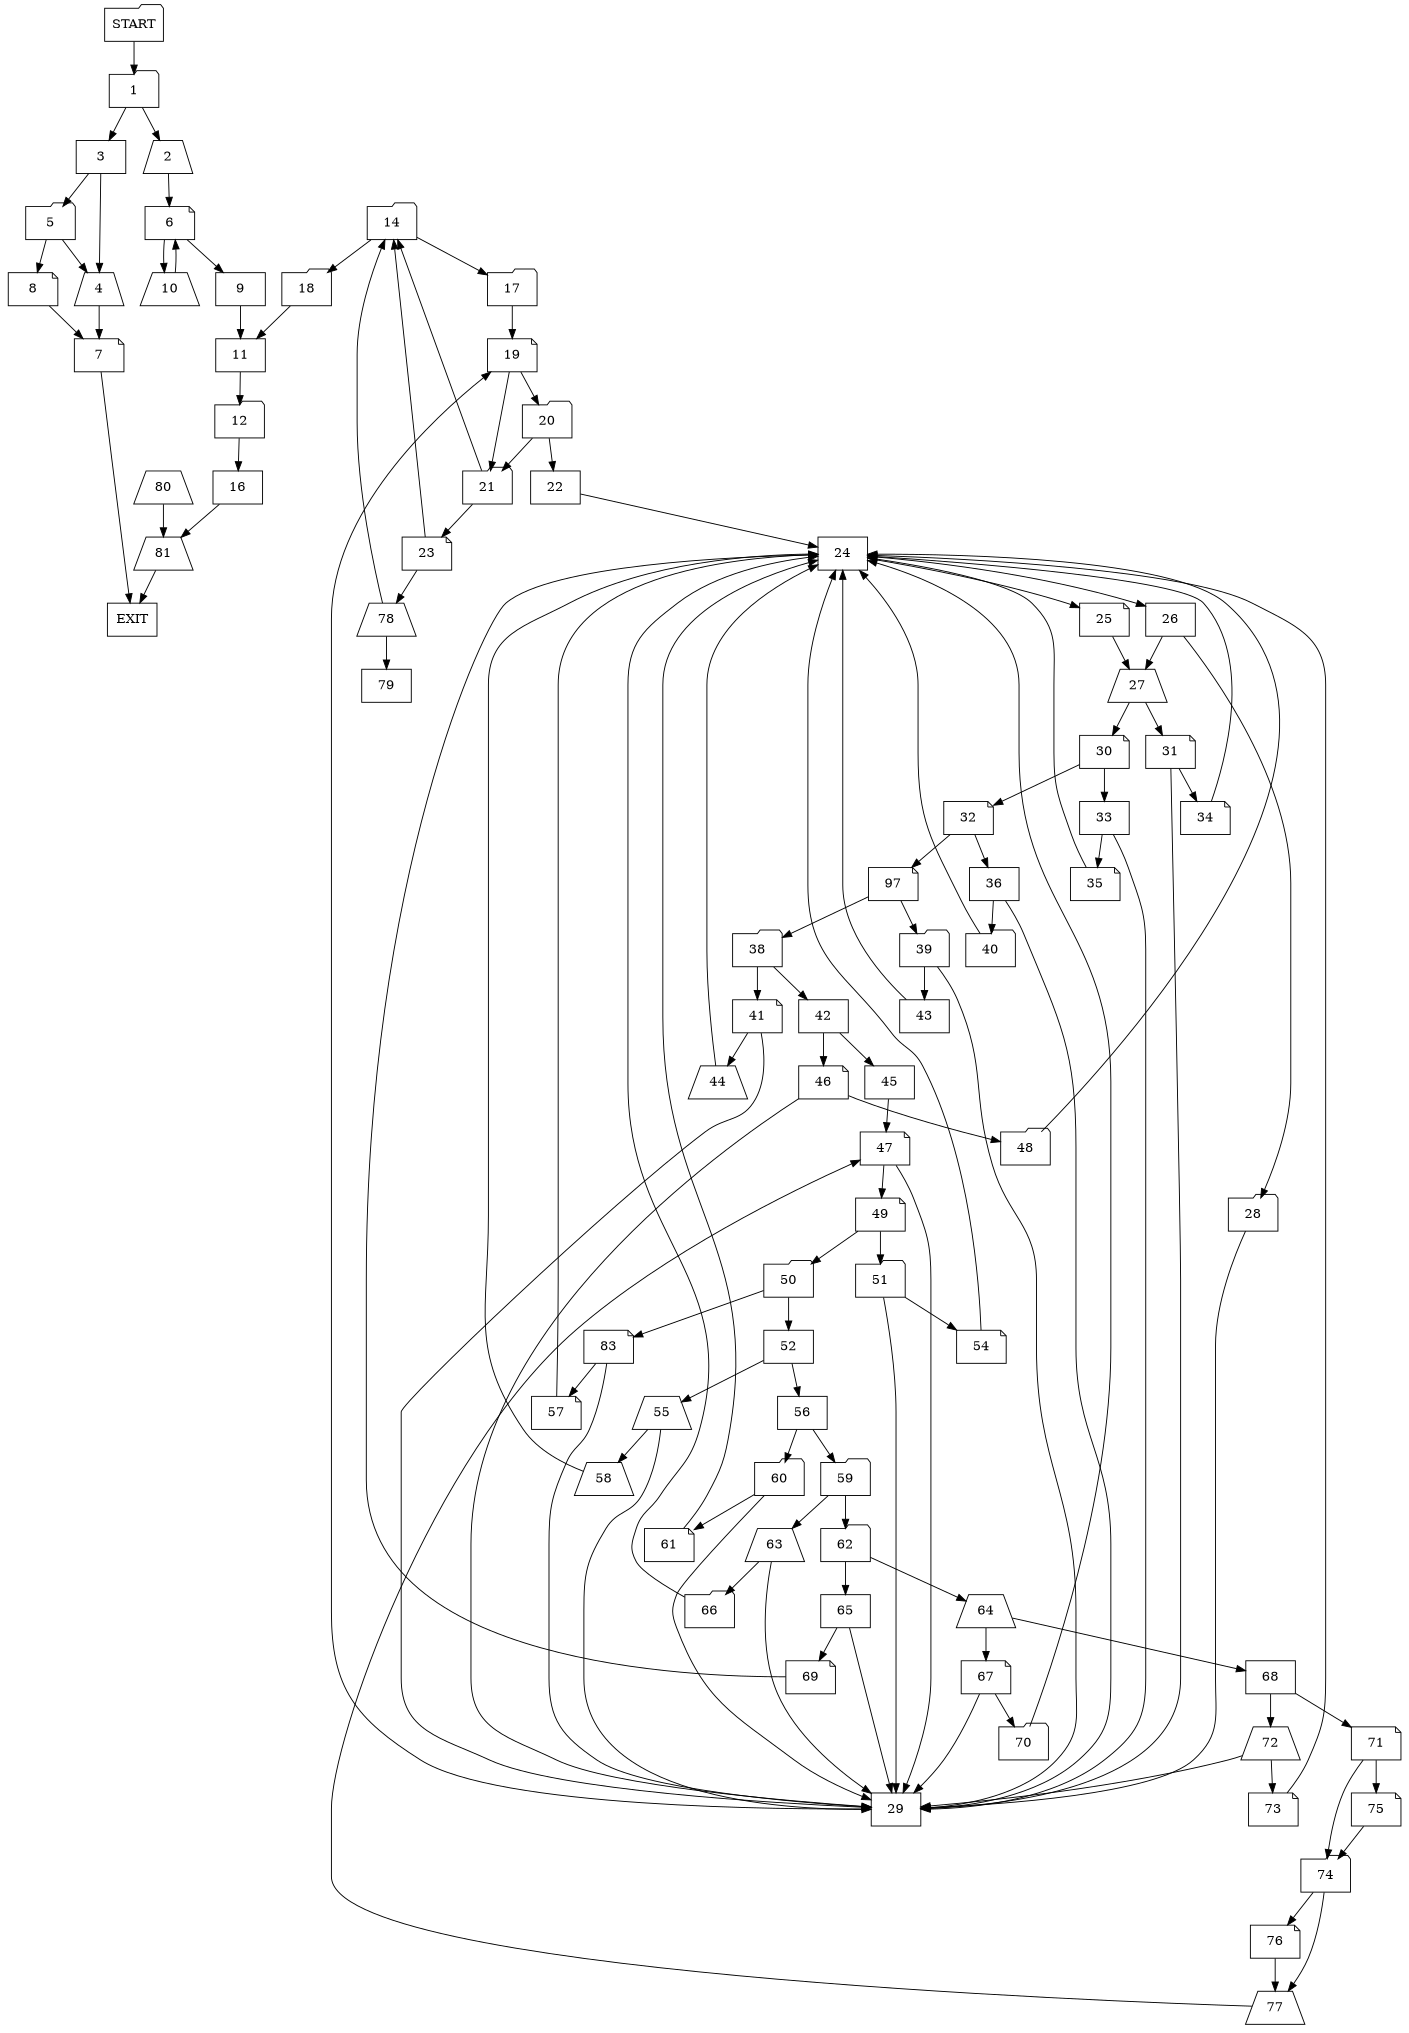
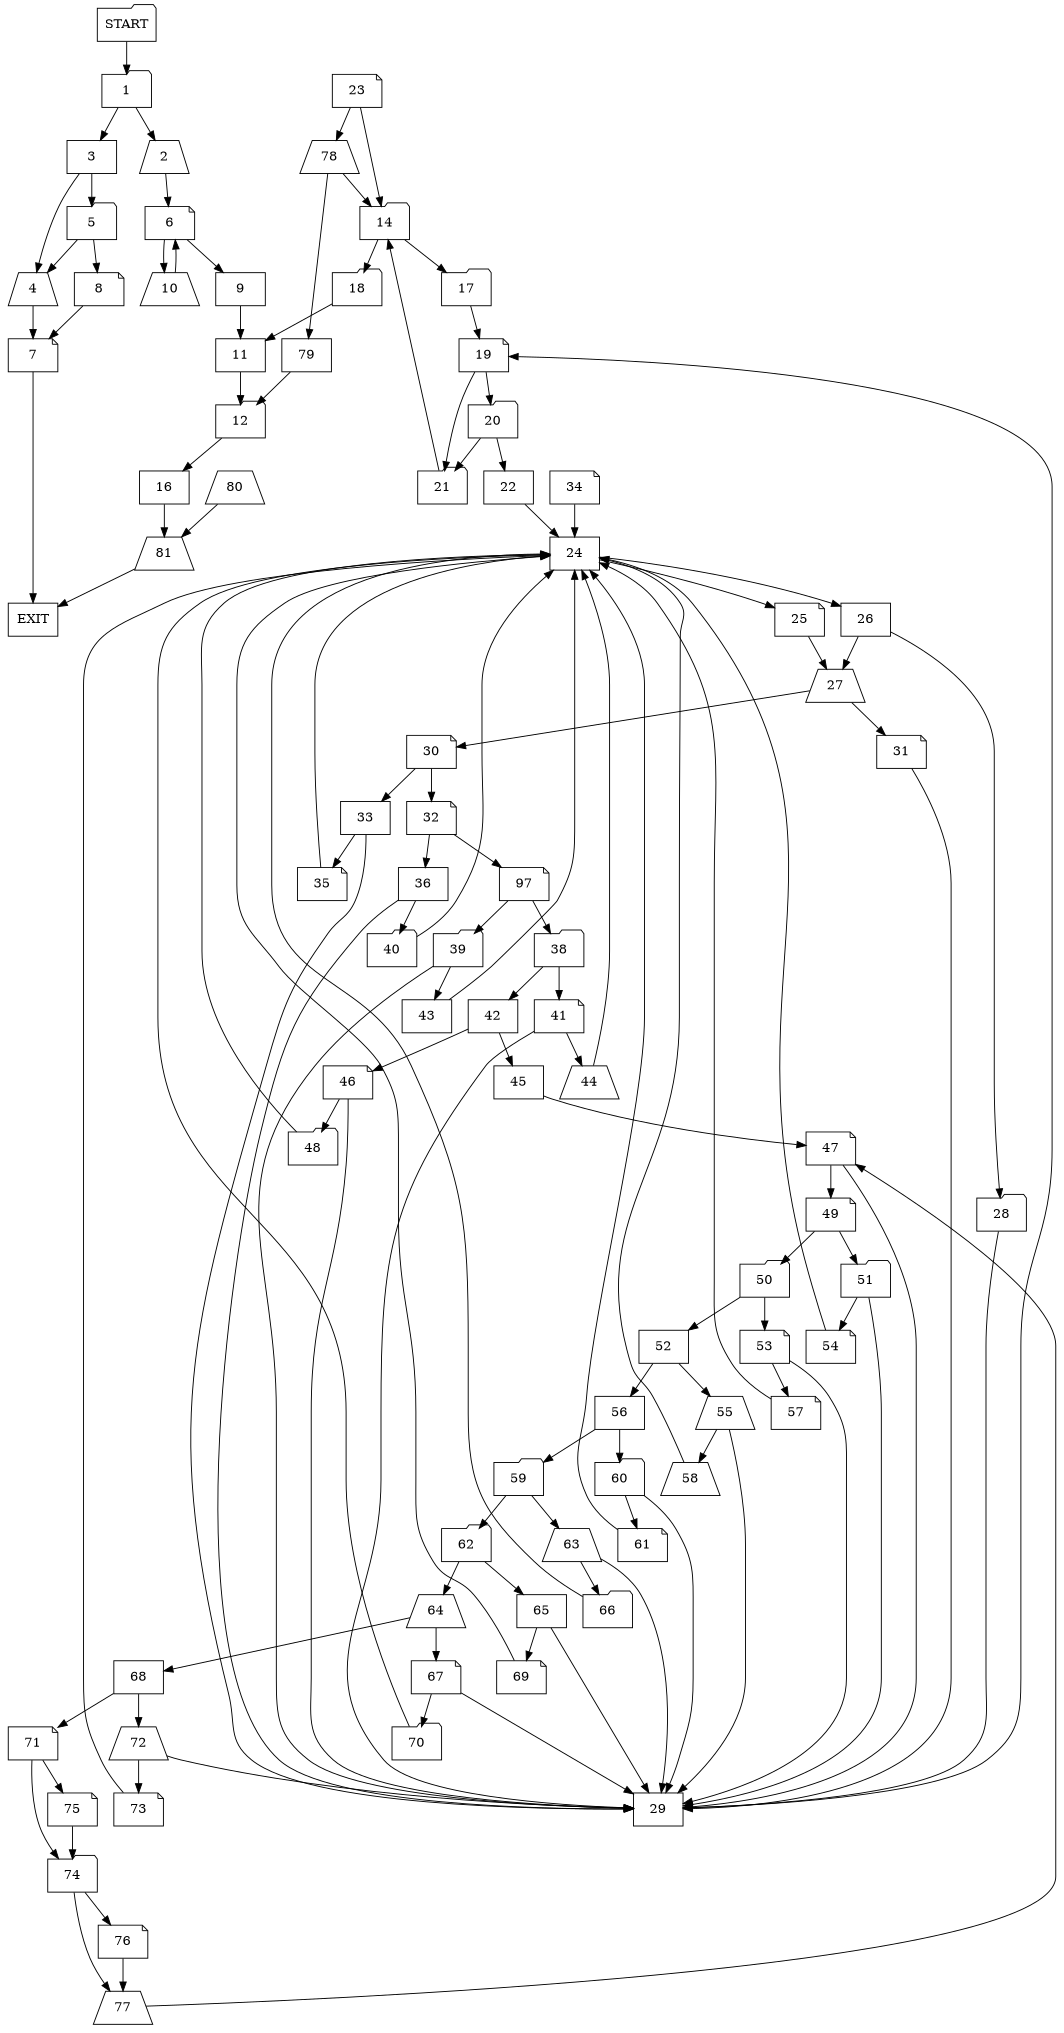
edge "79" -> "12": added
edge "21" -> "23": removed
edge "31" -> "34": removed
node "83": label "83" -> "53"
